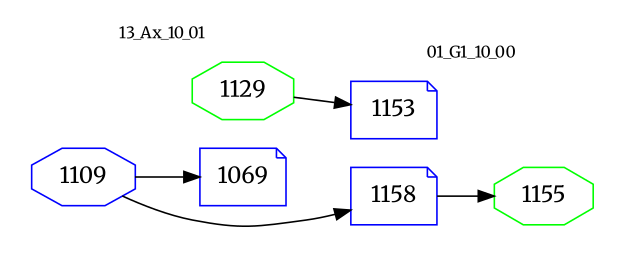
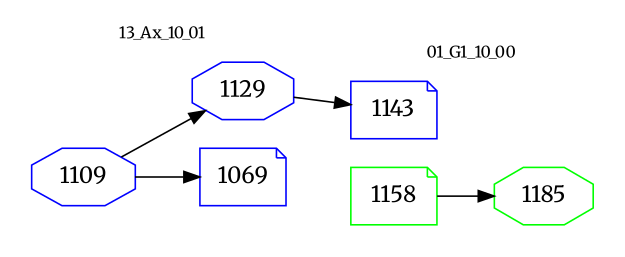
node "1129": color green -> blue
node "1153": label "1153" -> "1143"
node "1158": color blue -> green
node "1155": label "1155" -> "1185"
edge "1109" -> "1158": now "1109" -> "1129"
